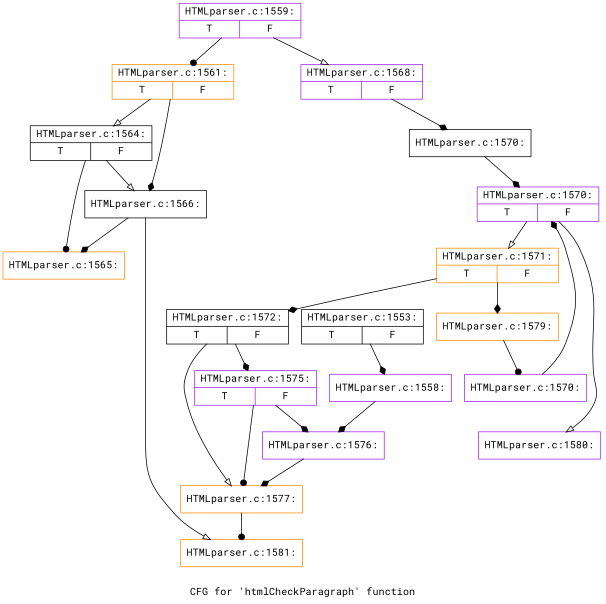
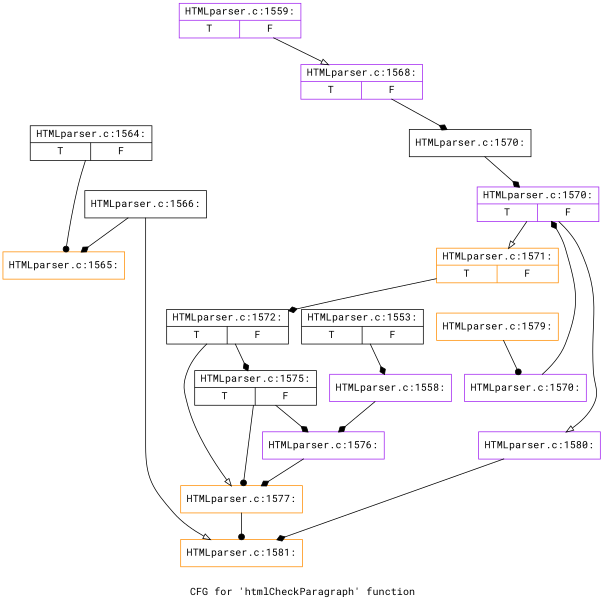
node "HTMLparser.c:1561:": removed
edge "HTMLparser.c:1564:" -> "HTMLparser.c:1566:": removed
edge "HTMLparser.c:1571:" -> "HTMLparser.c:1579:": removed
node "HTMLparser.c:1575:": color purple -> black
edge "HTMLparser.c:1580:" -> "HTMLparser.c:1581:": added
